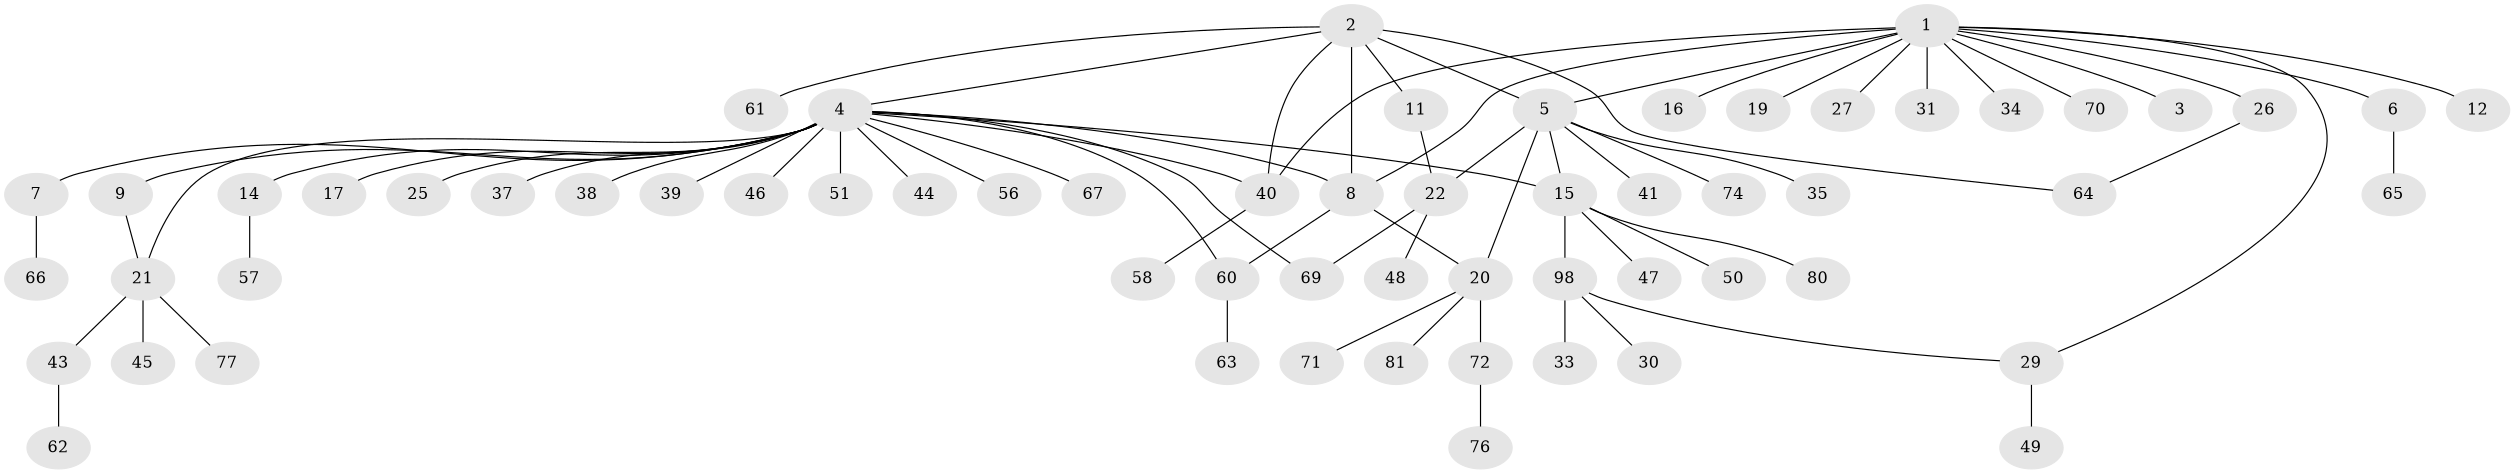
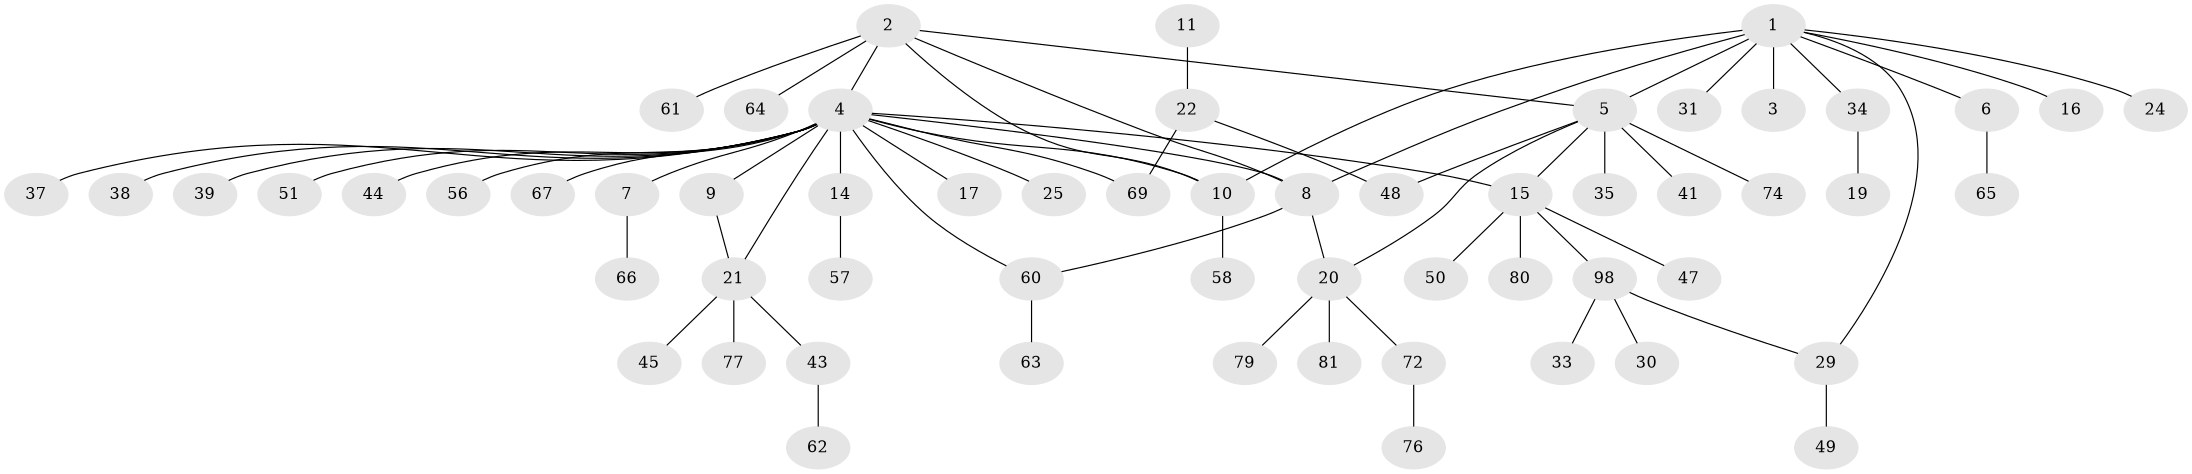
edge "2" -- "11": removed
edge "1" -- "19": now "34" -- "19"
node "27": label "27" -> "24"
node "70": removed
node "26": removed
node "12": removed
edge "5" -- "22": now "5" -- "48"
node "46": removed
node "40": label "40" -> "10"
node "71": label "71" -> "79"
